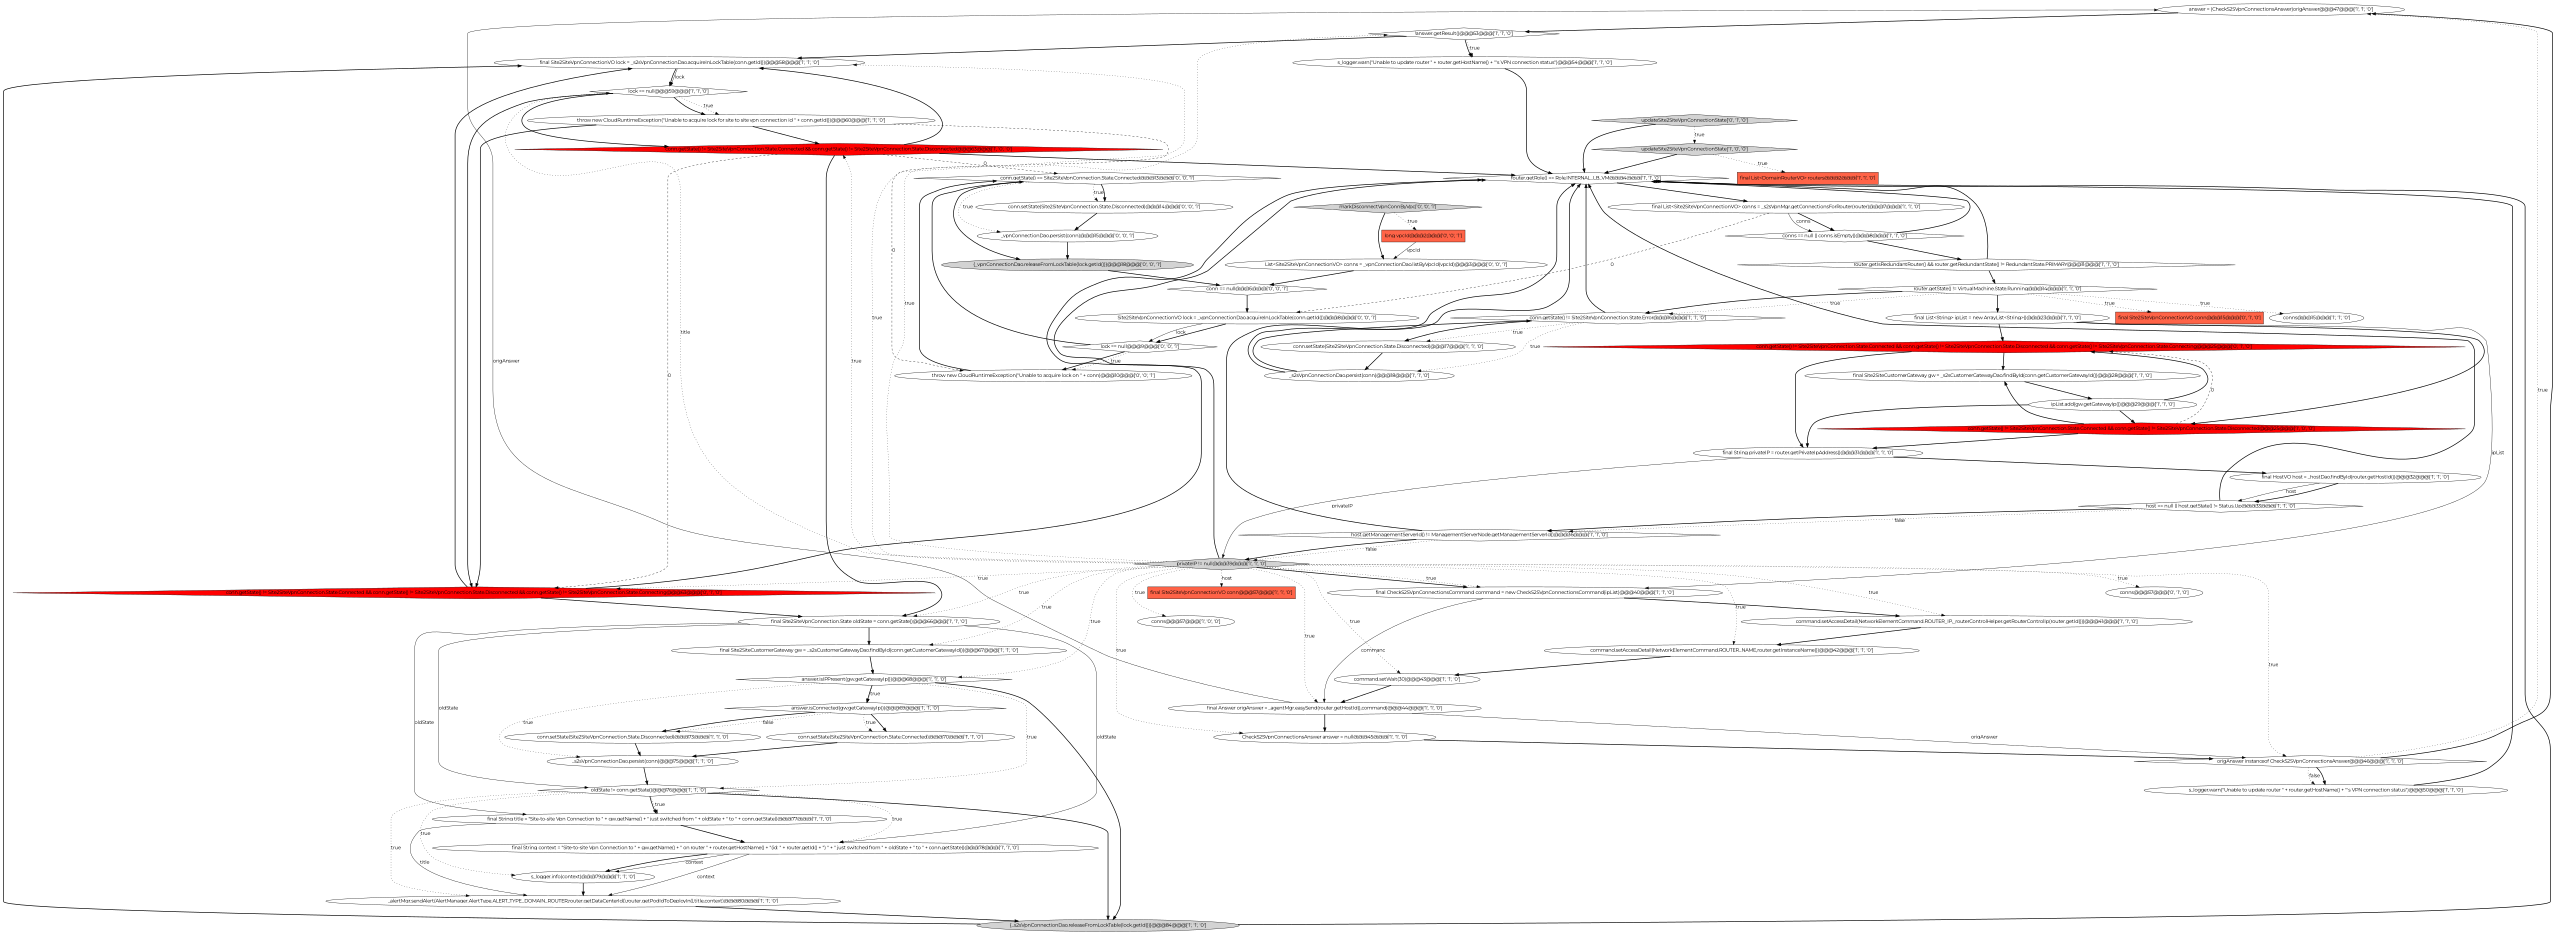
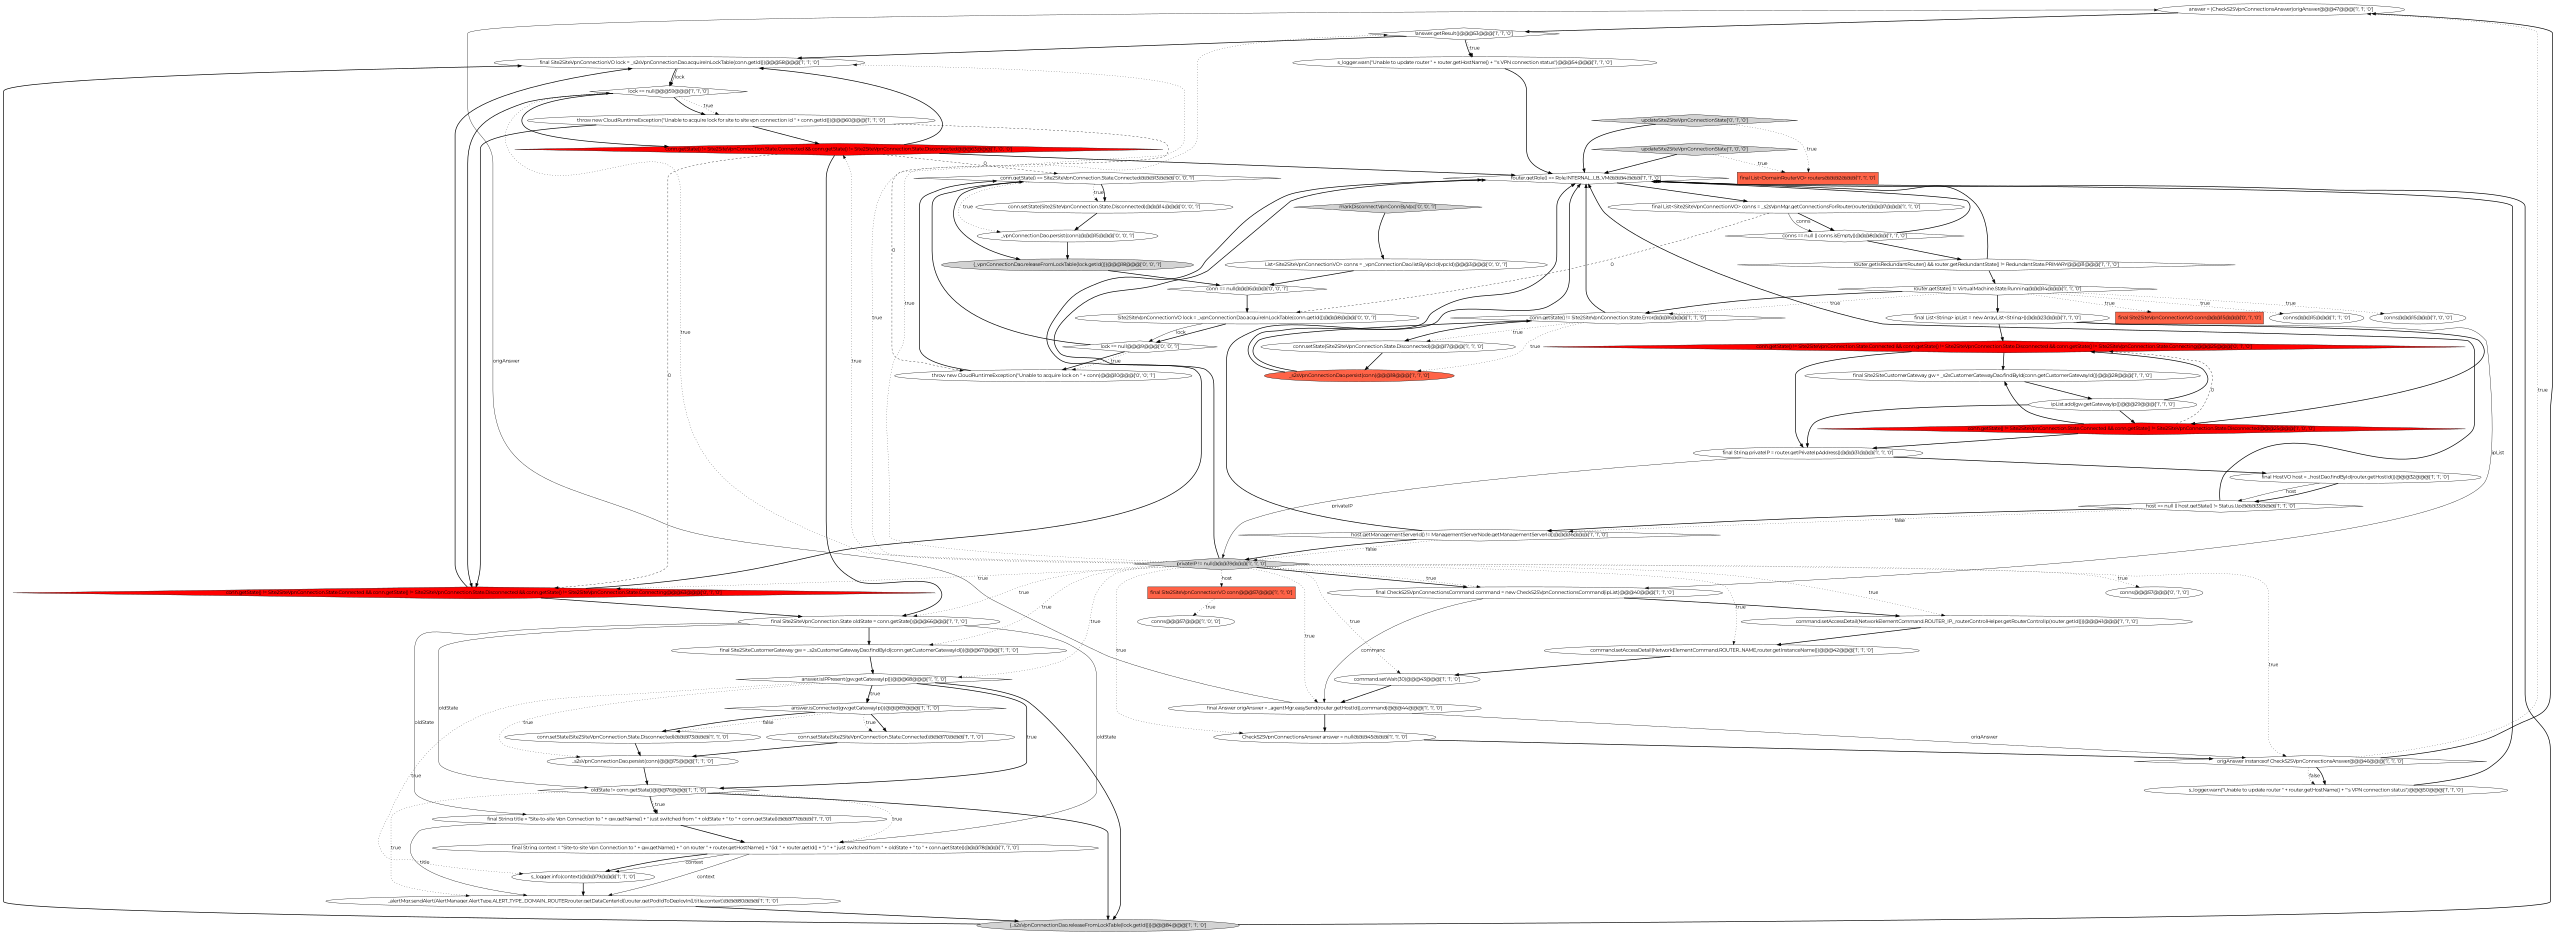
edge "updateSite2SiteVpnConnectionState['0', '1', '0']" -> "updateSite2SiteVpnConnectionState['1', '0', '0']": now "updateSite2SiteVpnConnectionState['0', '1', '0']" -> "final List<DomainRouterVO> routers@@@2@@@['1', '1', '0']"
node "long vpcId@@@2@@@['0', '0', '1']": removed
node "conns@@@15@@@['1', '0', '0']": added
edge "privateIP != null@@@39@@@['1', '1', '0']" -> "lock == null@@@59@@@['1', '1', '0']": label "title" -> "true"
node "_s2sVpnConnectionDao.persist(conn)@@@18@@@['1', '1', '0']": fillcolor white -> tomato
edge "privateIP != null@@@39@@@['1', '1', '0']" -> "conns@@@57@@@['1', '0', '0']": now "final Site2SiteVpnConnectionVO conn@@@57@@@['1', '1', '0']" -> "conns@@@57@@@['1', '0', '0']"
edge "answer.isIPPresent(gw.getGatewayIp())@@@68@@@['1', '1', '0']" -> "oldState != conn.getState()@@@76@@@['1', '1', '0']": style dotted -> bold
edge "oldState != conn.getState()@@@76@@@['1', '1', '0']" -> "s_logger.info(context)@@@79@@@['1', '1', '0']": now "answer.isIPPresent(gw.getGatewayIp())@@@68@@@['1', '1', '0']" -> "s_logger.info(context)@@@79@@@['1', '1', '0']"
